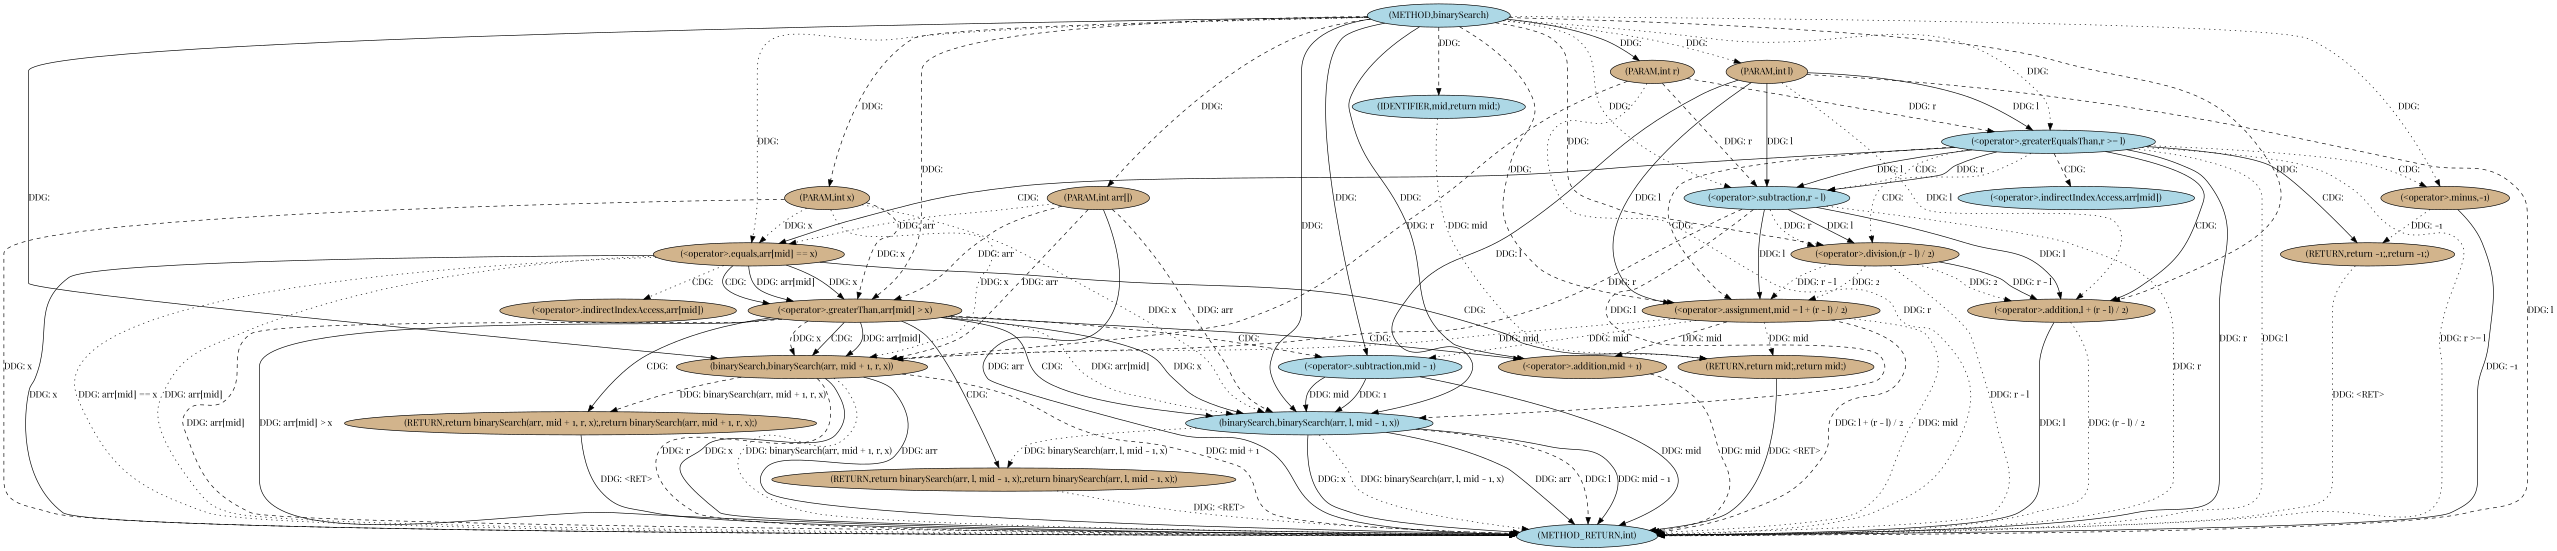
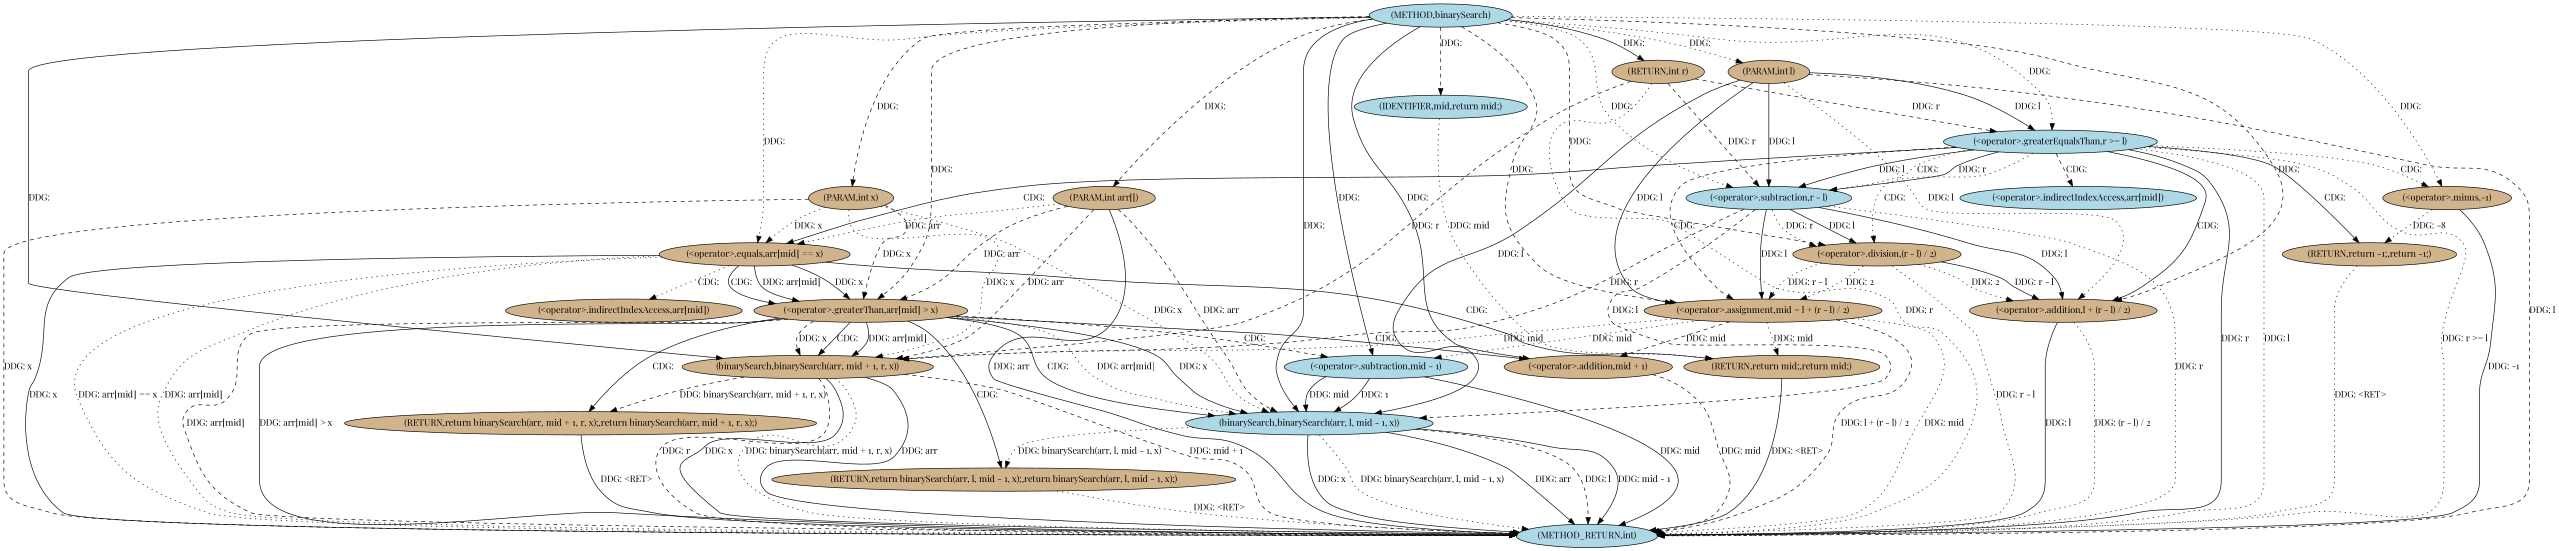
node "(PARAM,int r)": label "(PARAM,int r)" -> "(RETURN,int r)"
edge "(<operator>.minus,-1)" -> "(RETURN,return -1;,return -1;)": label "DDG: -1" -> "DDG: -8"
